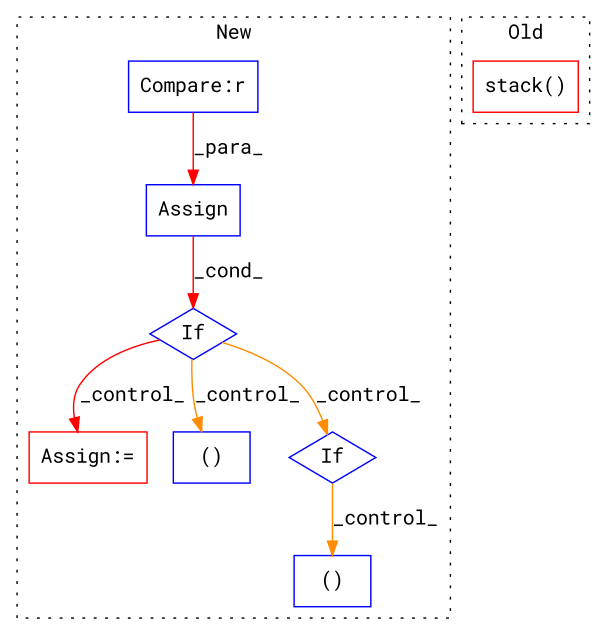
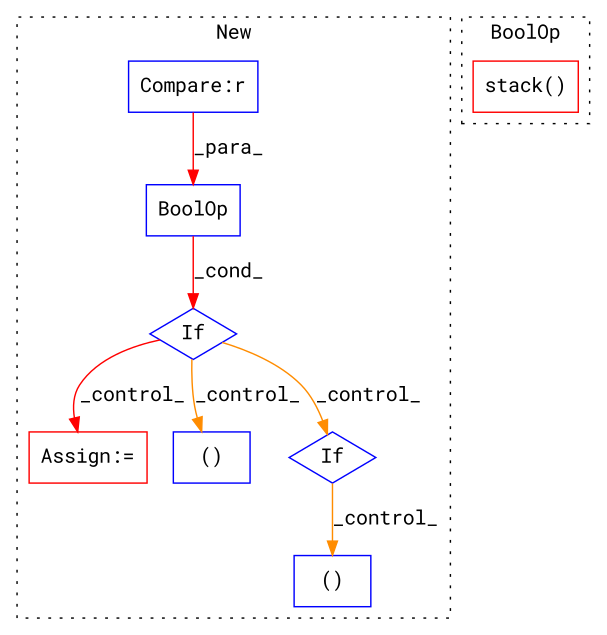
cluster "Old": label "Old" -> "BoolOp"
node "Assign": label "Assign" -> "BoolOp"
